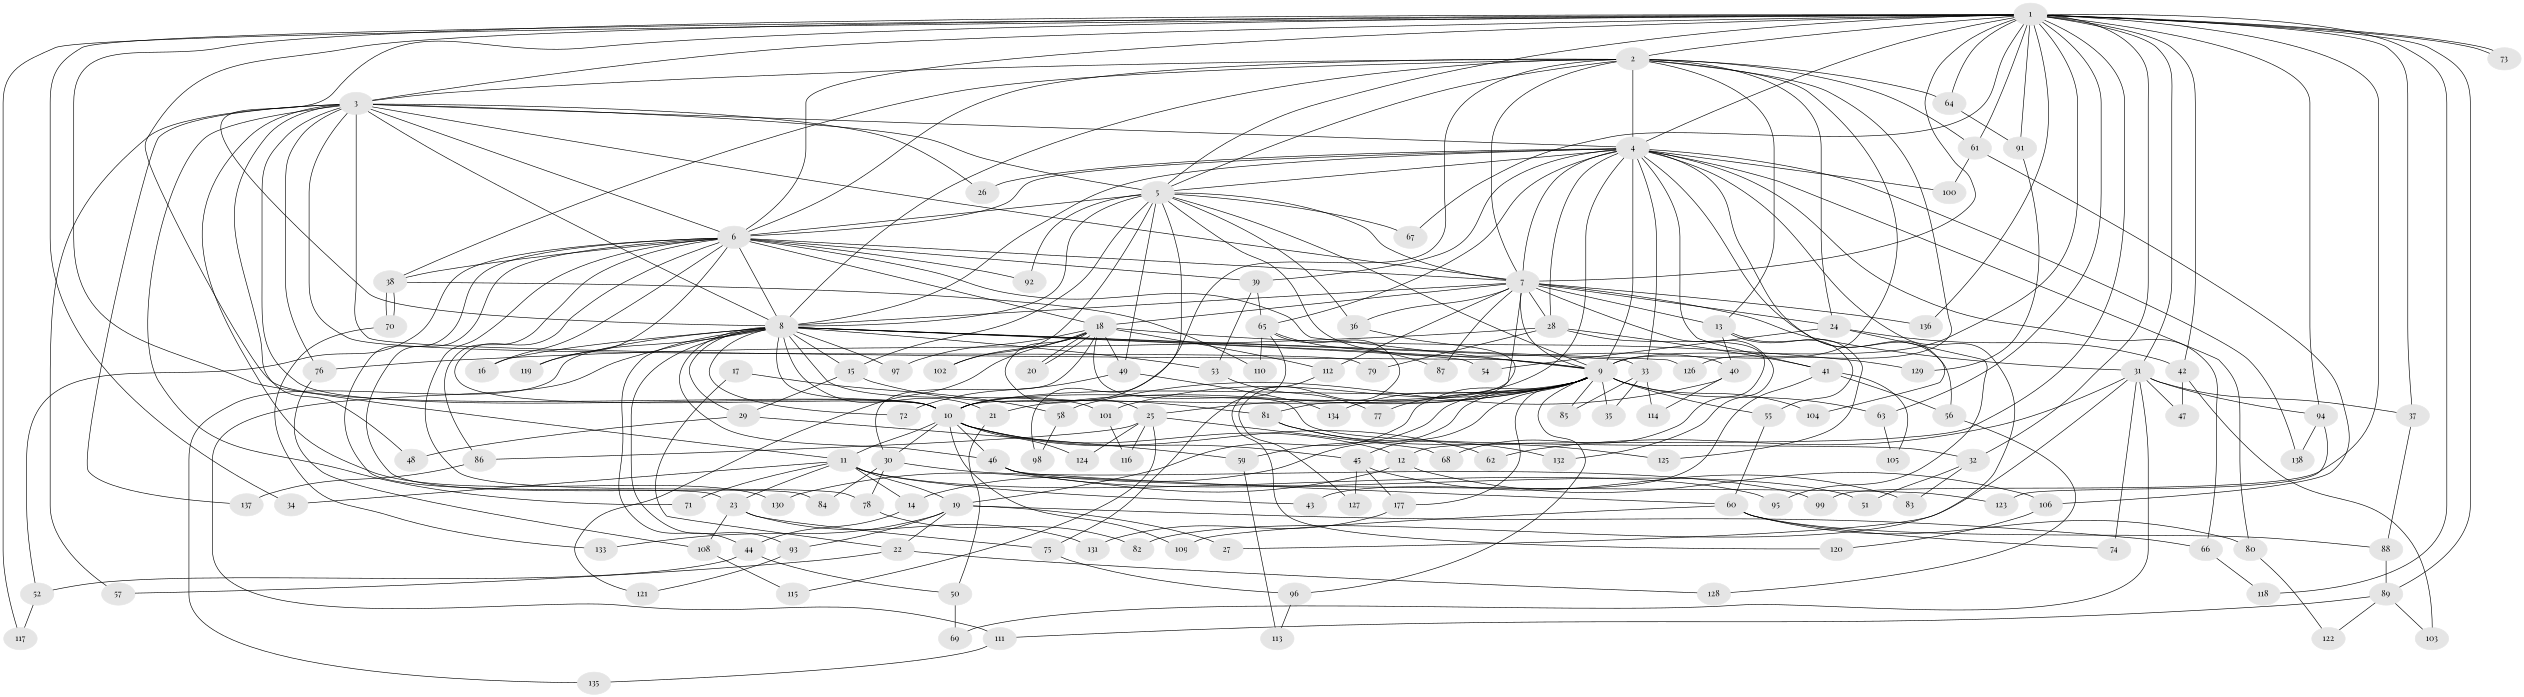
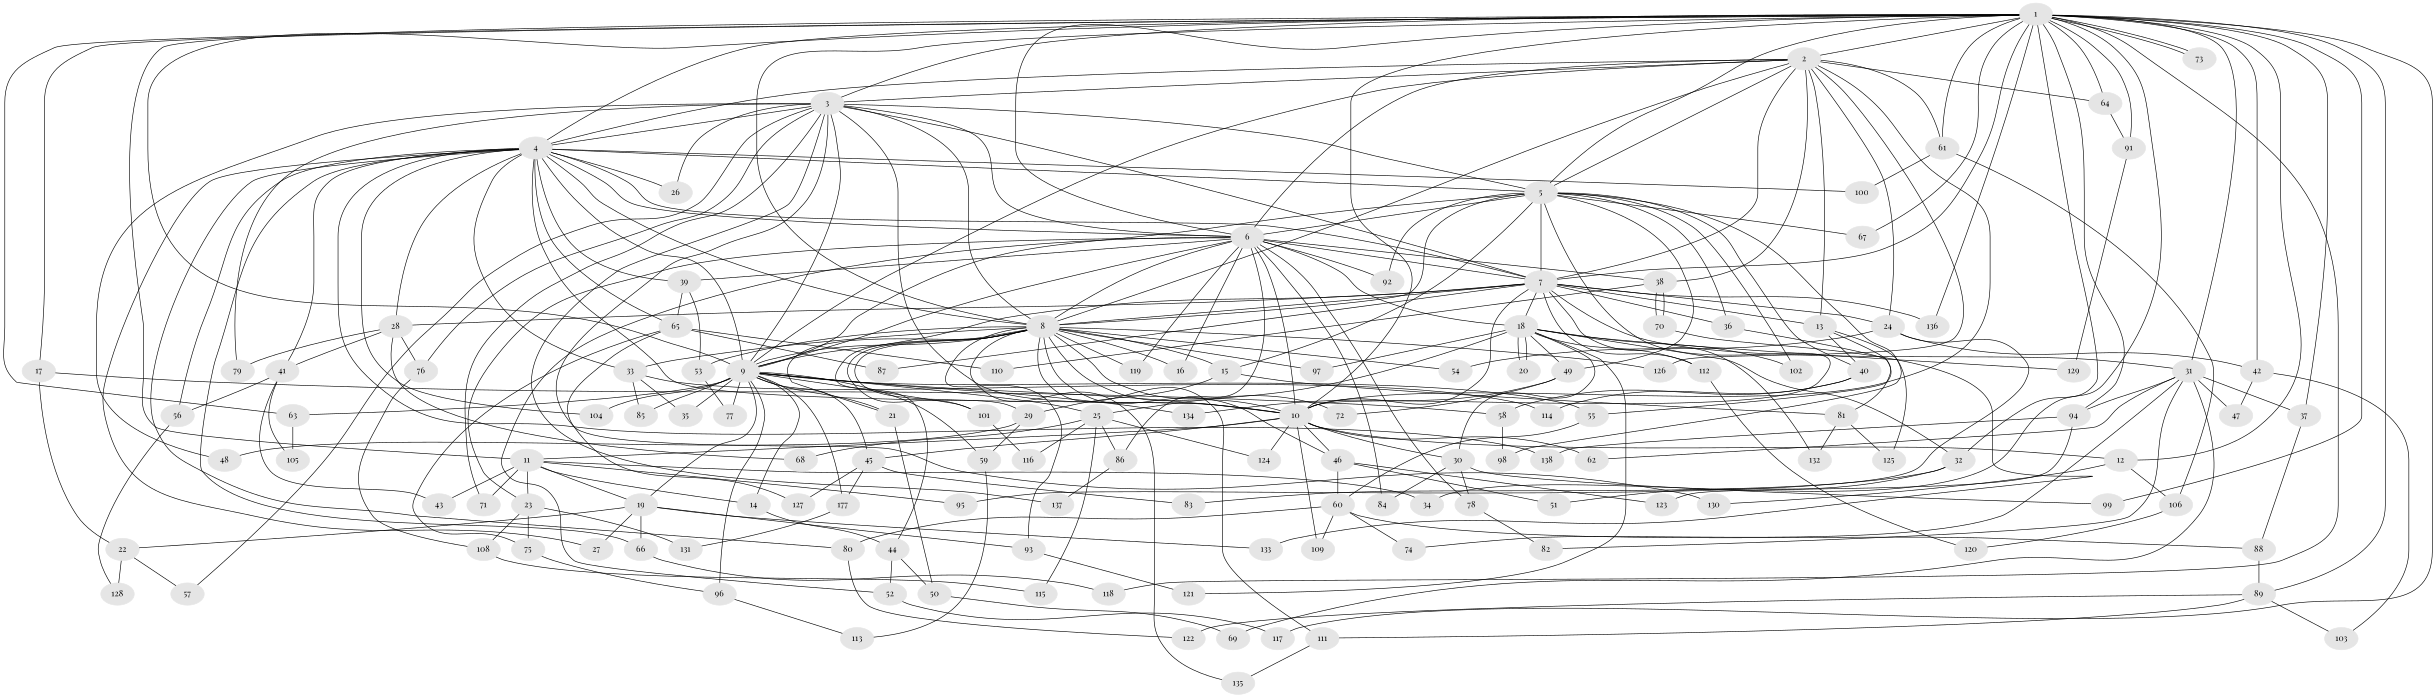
edge "1" -- "17": added
edge "5" -- "10": added
